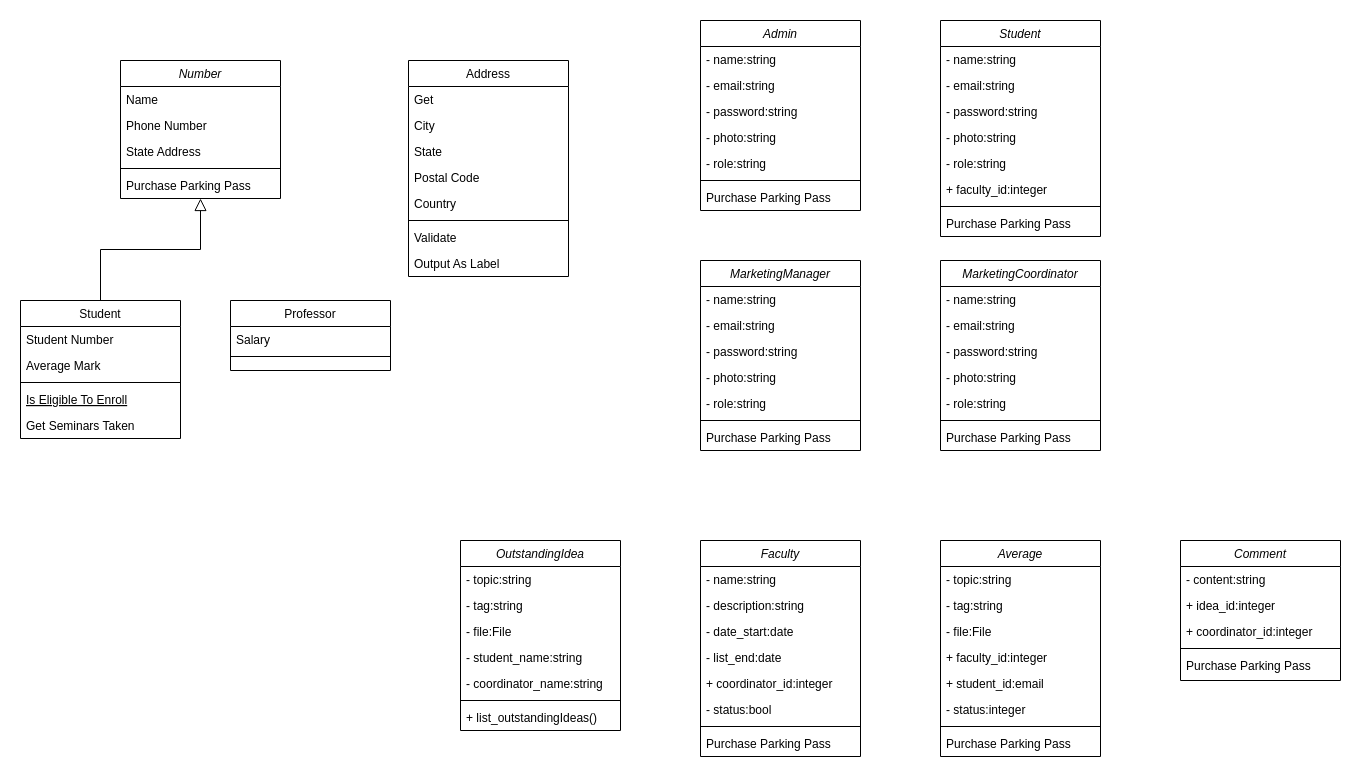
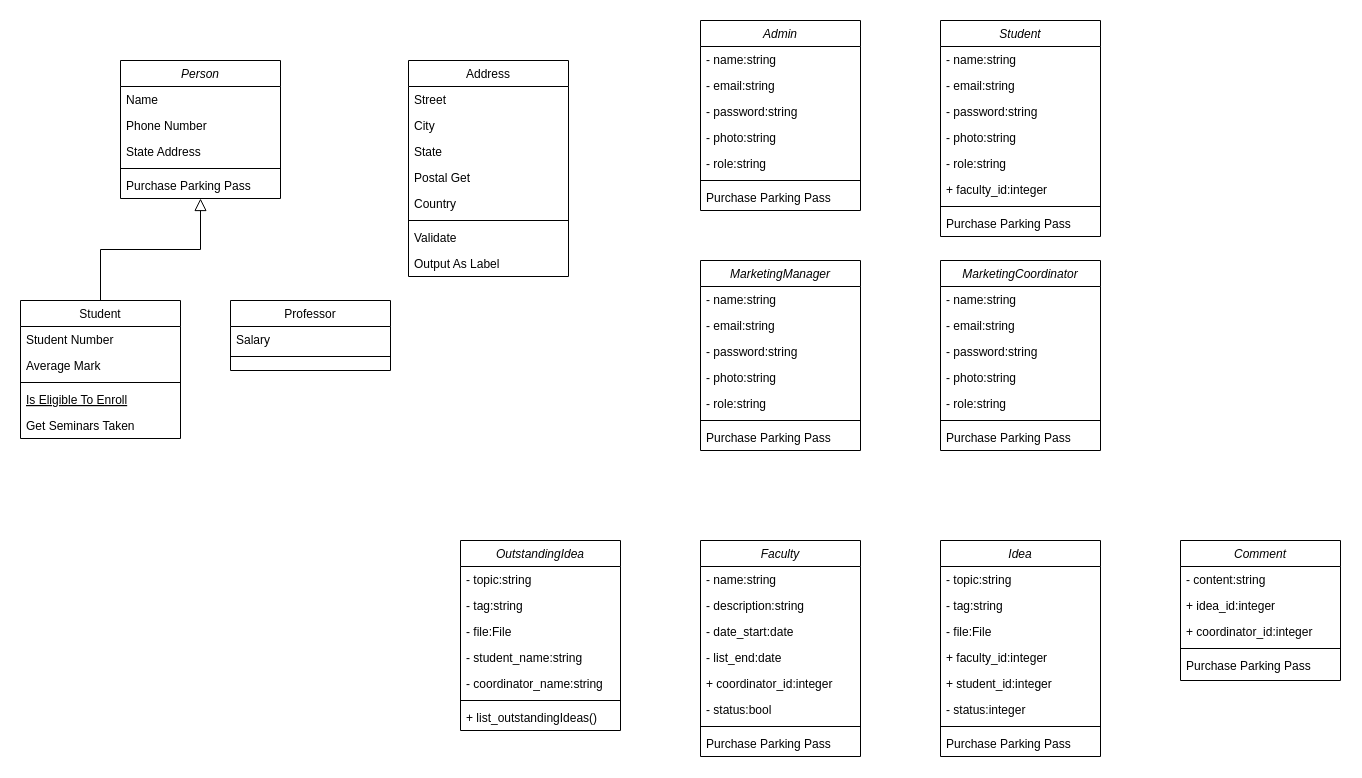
node "Number": label "Number" -> "Person"
node "Get": label "Get" -> "Street"
node "Postal Code": label "Postal Code" -> "Postal Get"
node "Average": label "Average" -> "Idea"
node "+ student_id:email": label "+ student_id:email" -> "+ student_id:integer"
